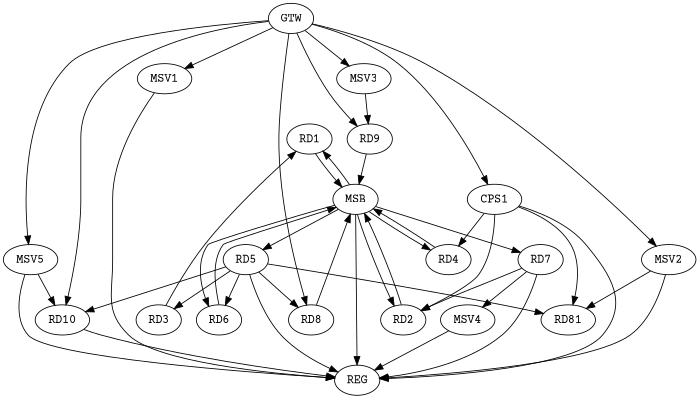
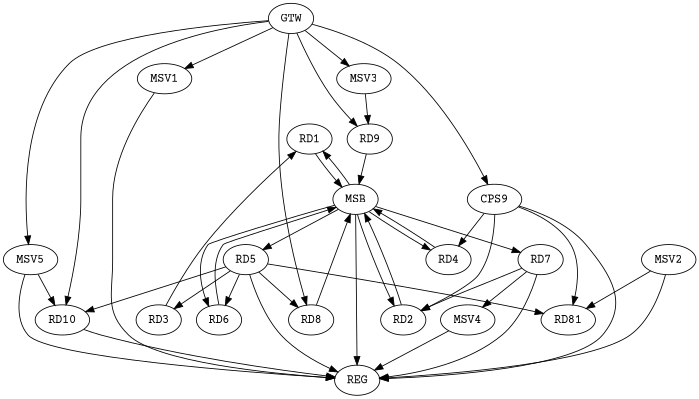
edge "GTW" -> "MSV2": removed
node "CPS1": label "CPS1" -> "CPS9"
